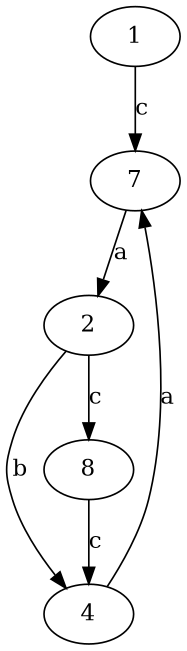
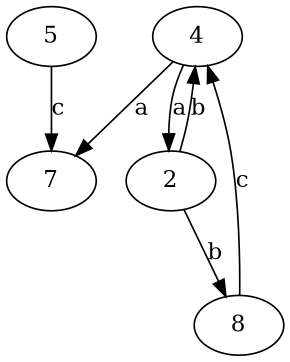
node "1": label "1" -> "5"
edge "7" -> "2": now "4" -> "2"
edge "2" -> "8": label "c" -> "b"
